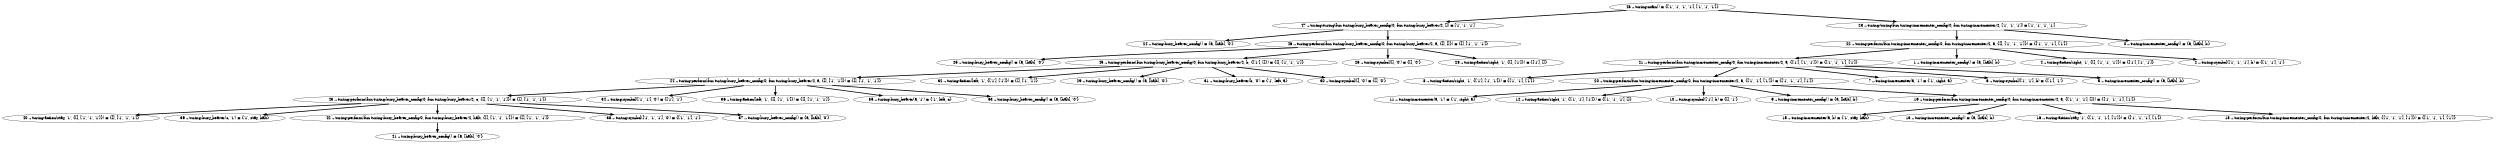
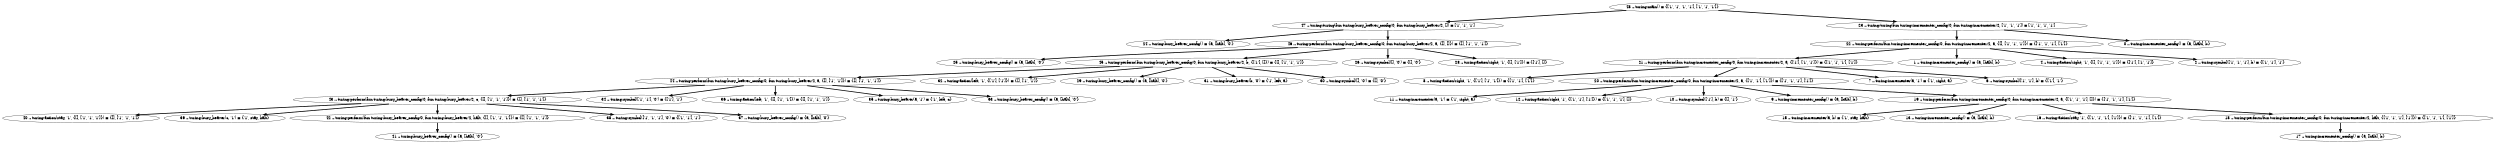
node "5 .- turing:incrementer_config() = {a, [halt], b}": removed
node "17 .- turing:incrementer_config() = {a, [halt], b}": added
